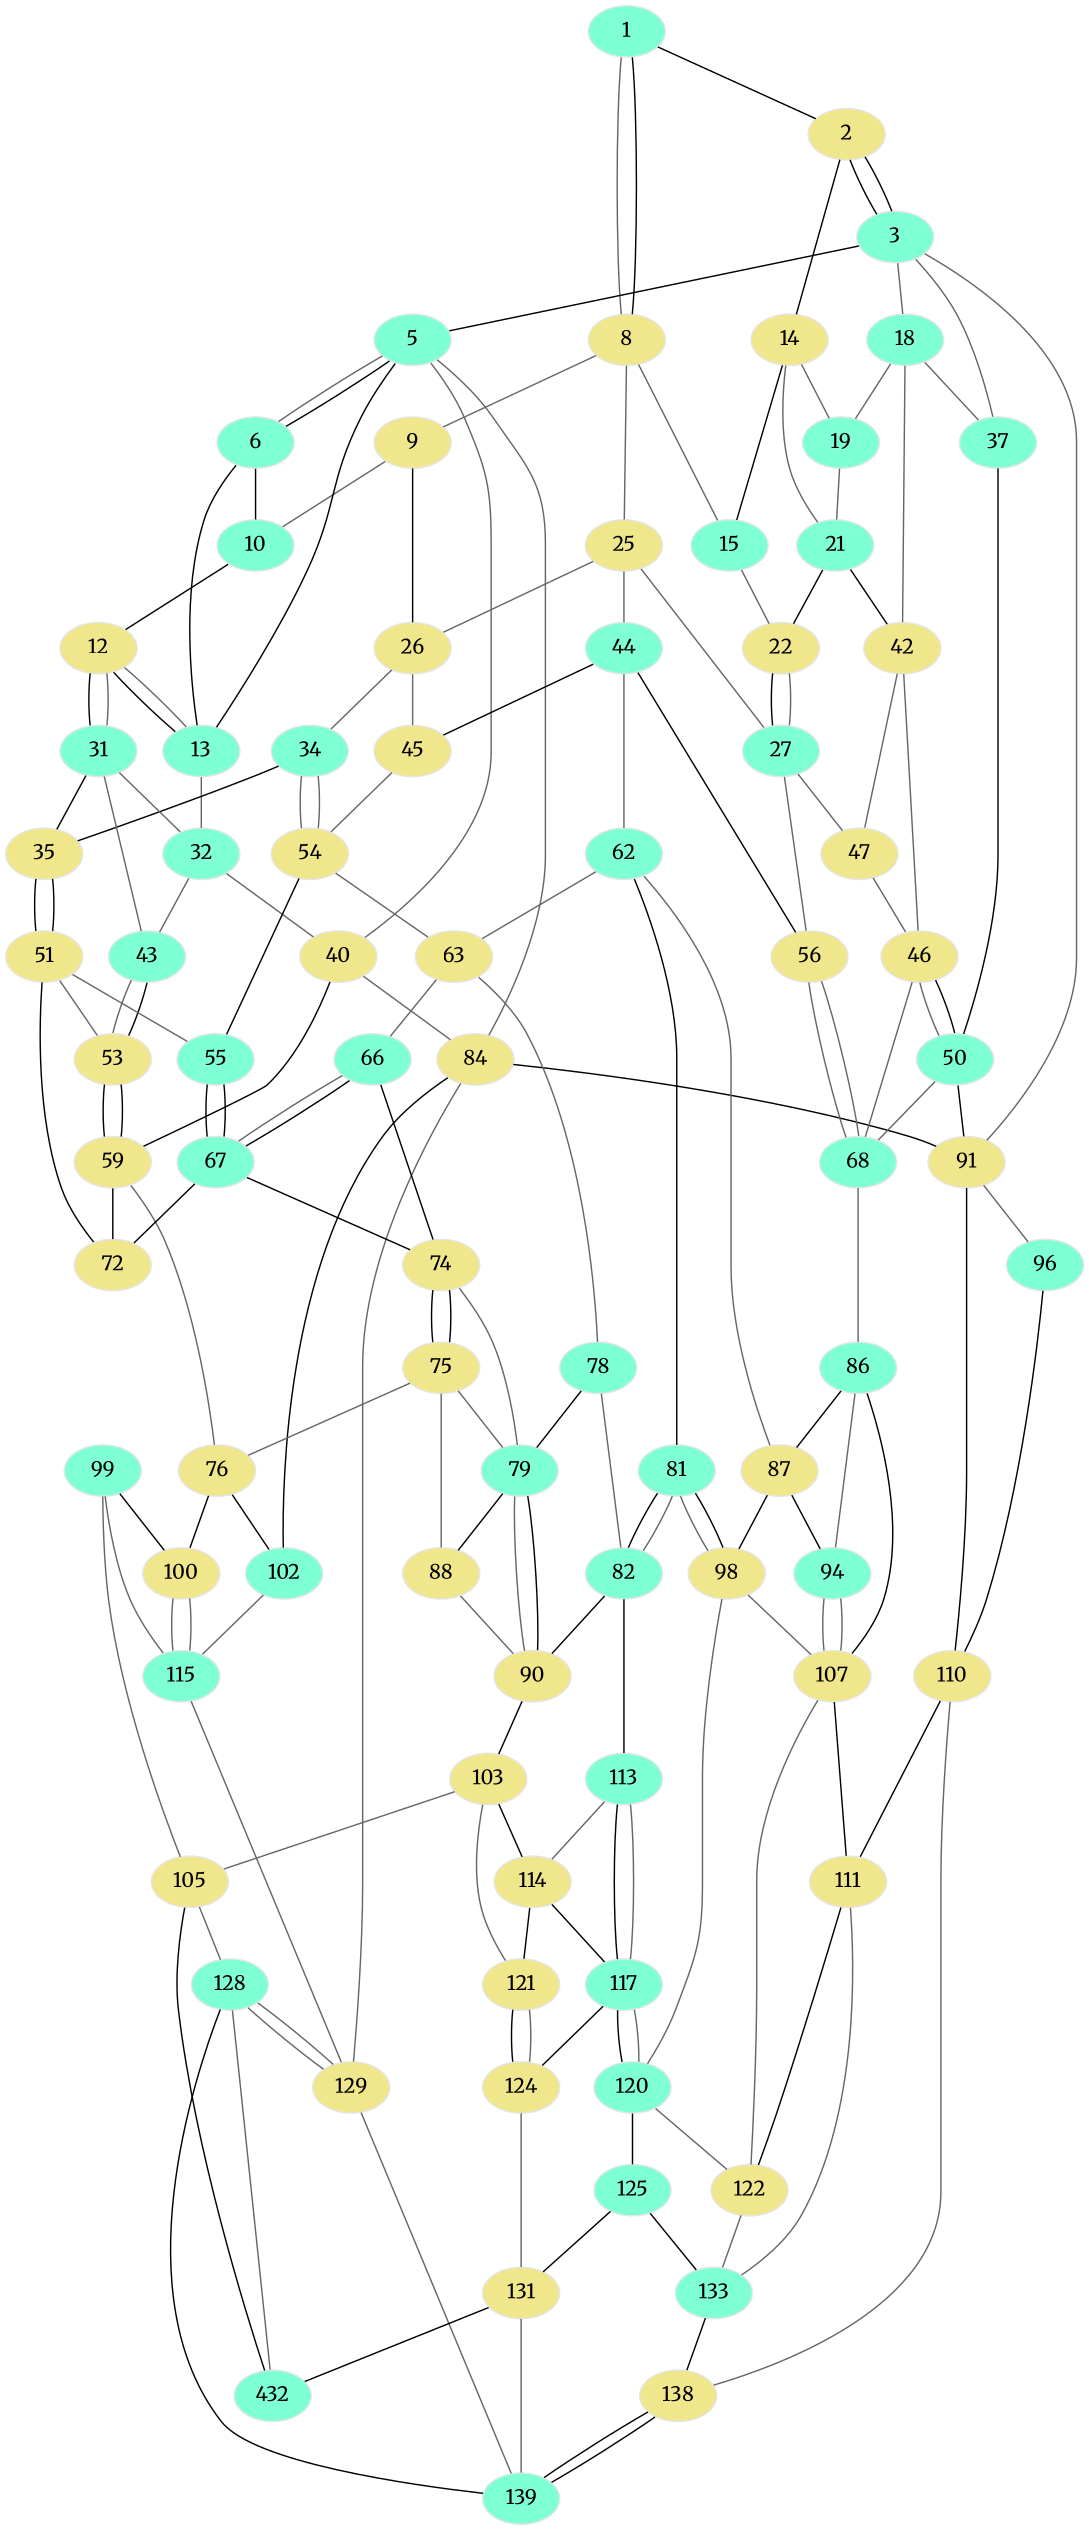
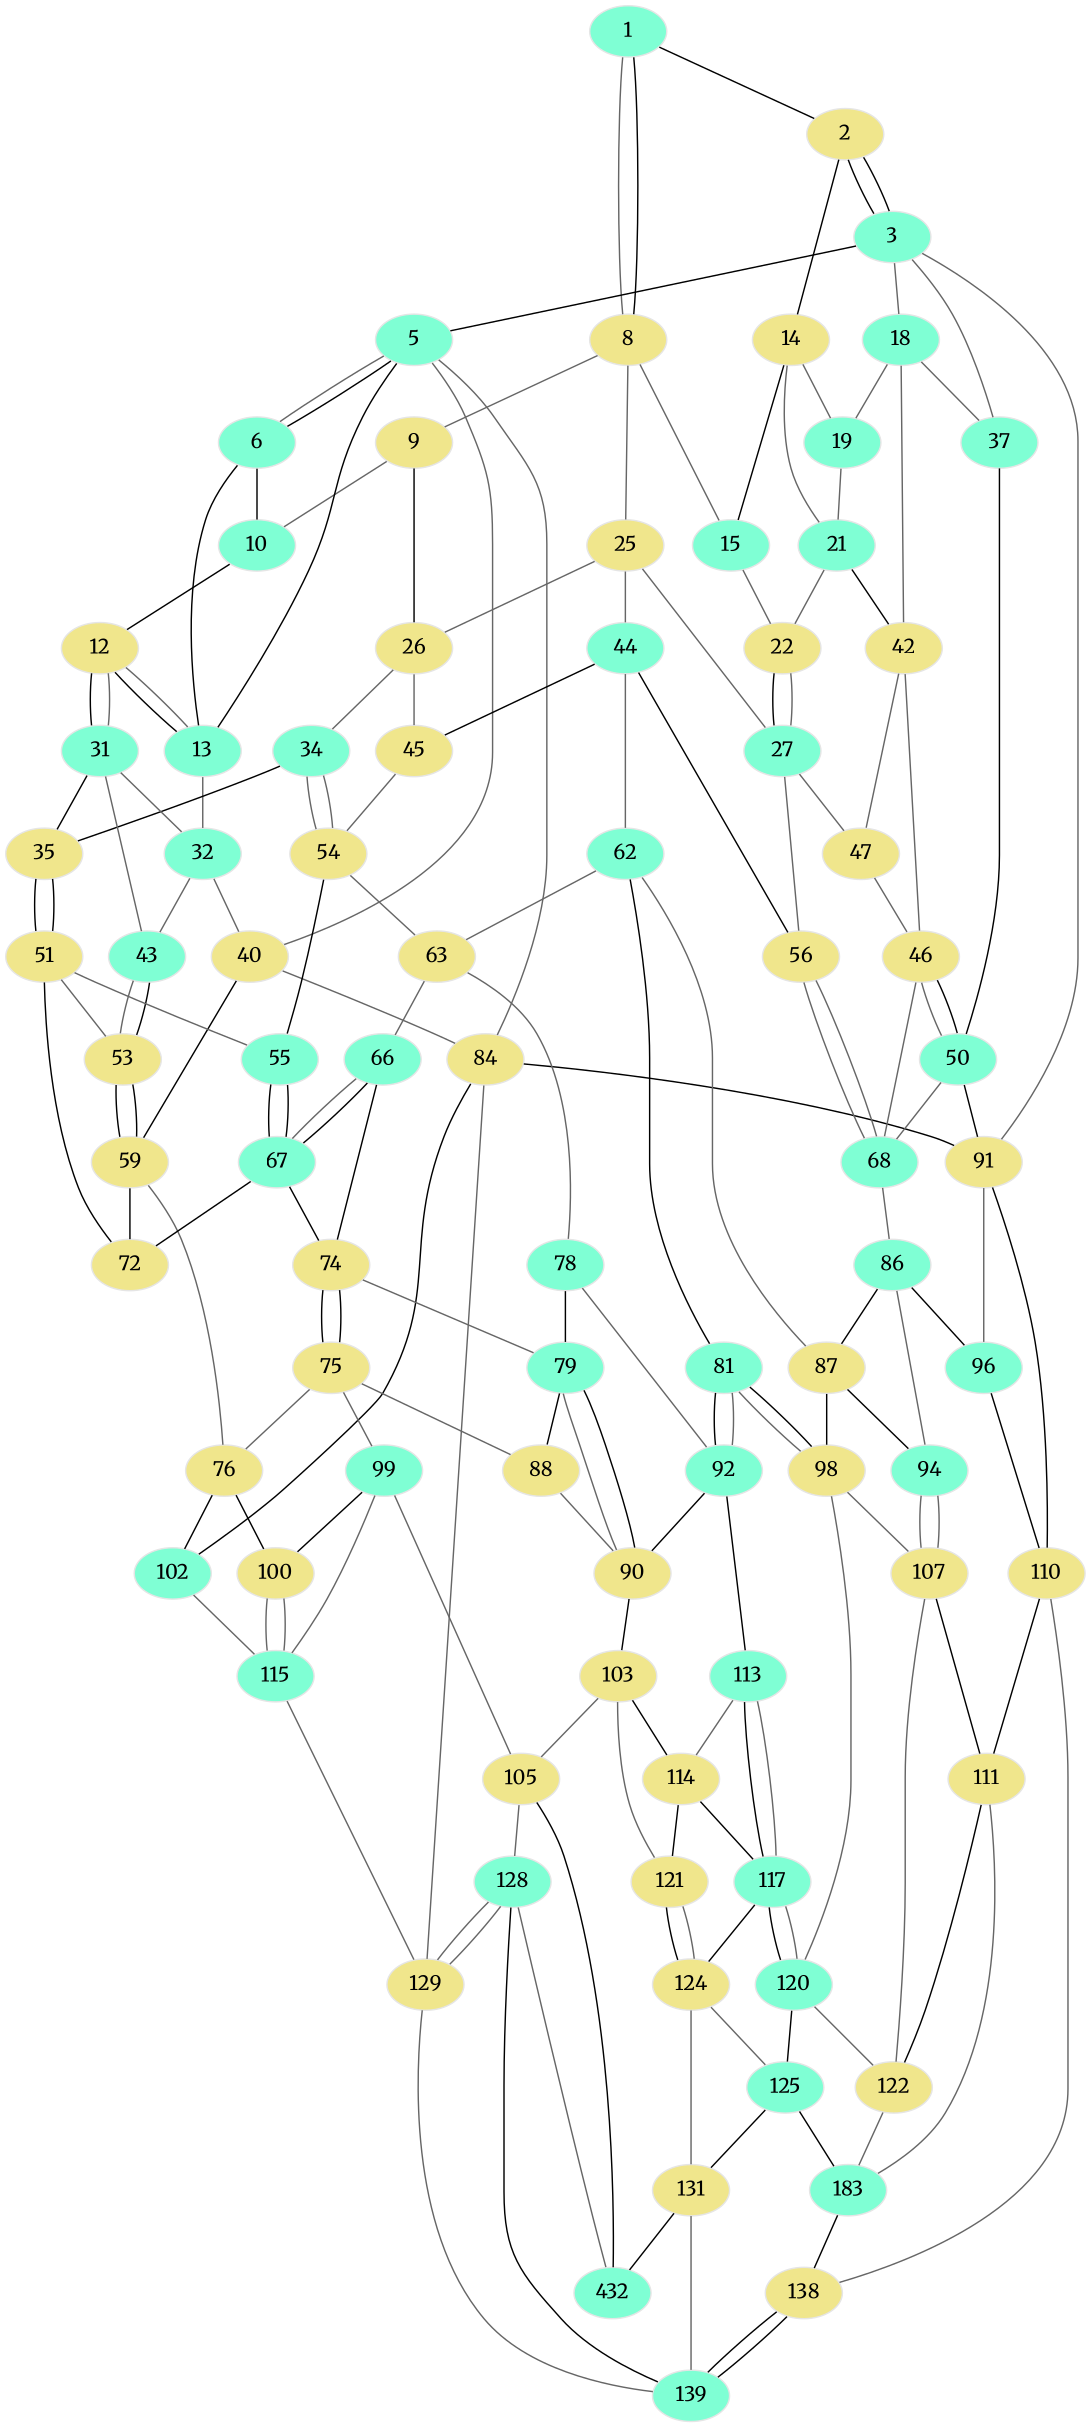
edge "21" -- "22": color black -> gray40
edge "75" -- "79": now "75" -- "99"
edge "86" -- "107": now "86" -- "96"
node "82": label "82" -> "92"
edge "124" -- "125": added
node "133": label "133" -> "183"
